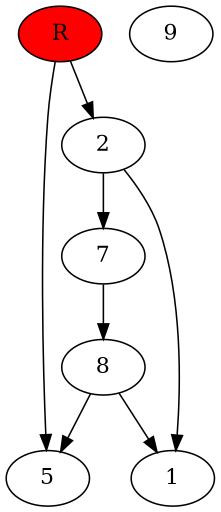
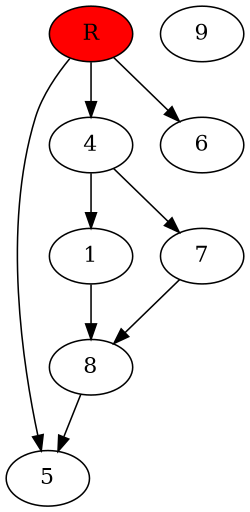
node "2": label "2" -> "4"
node "6": added
edge "8" -> "1": reversed
